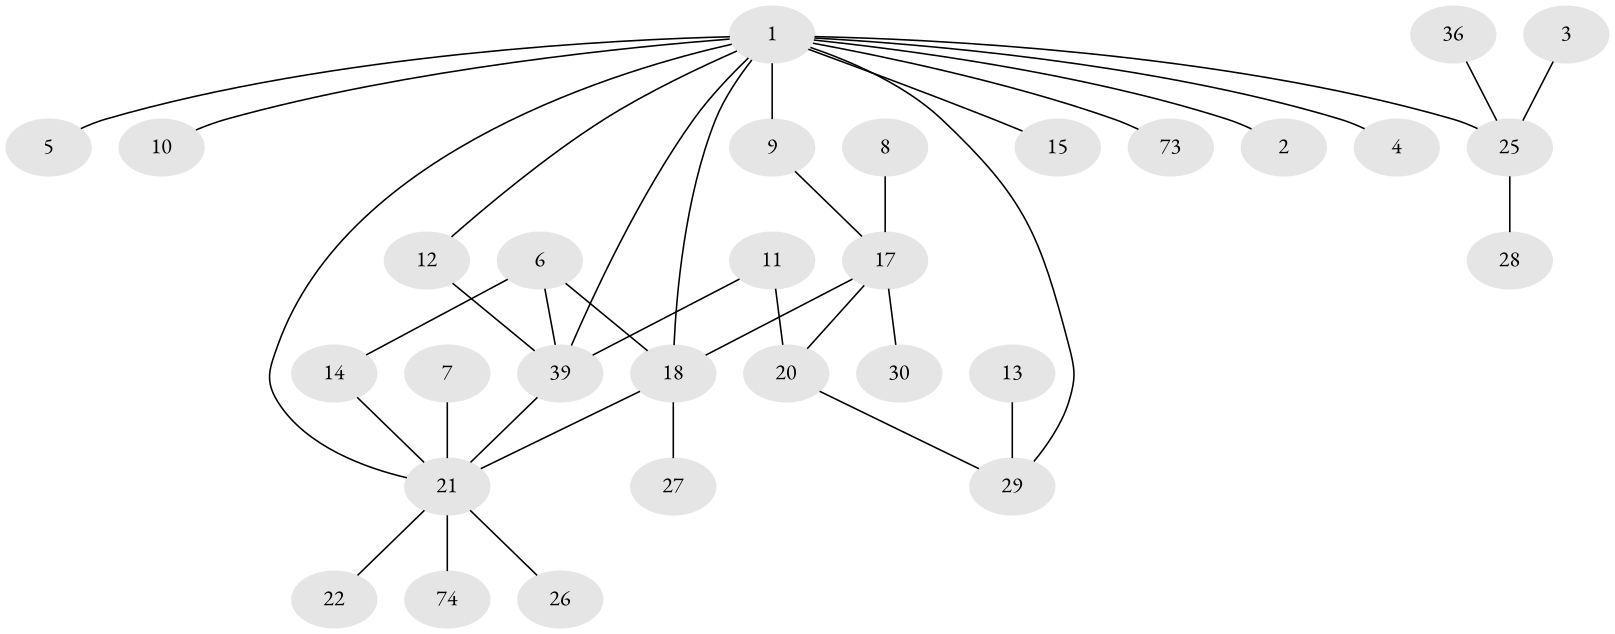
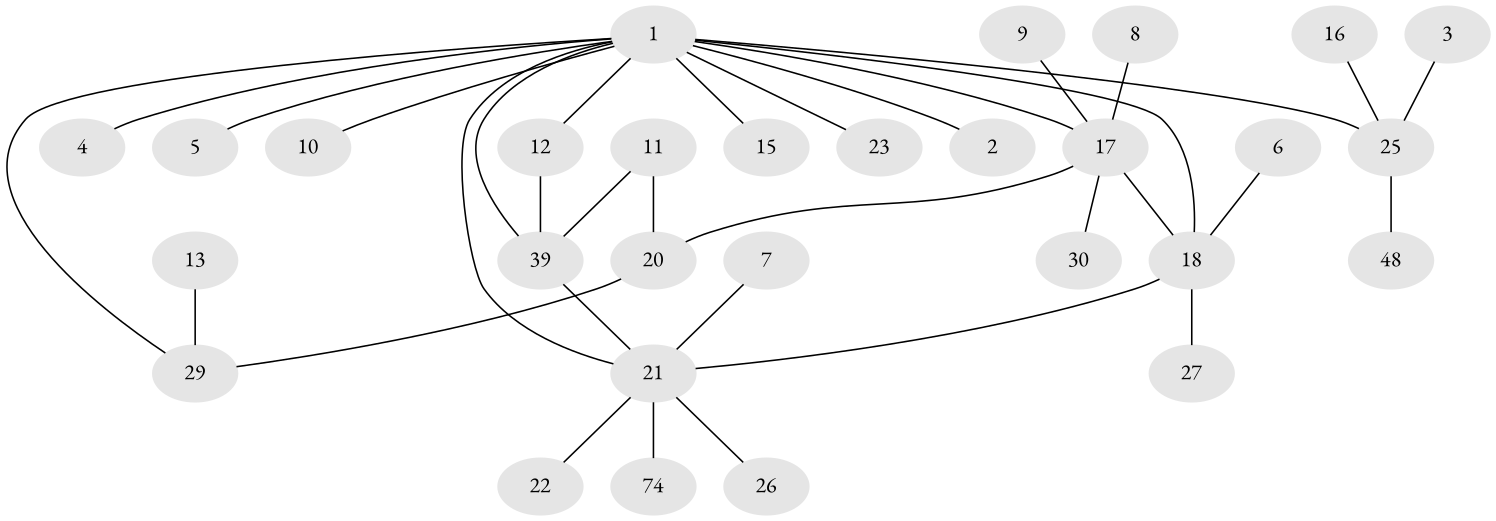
node "36": label "36" -> "16"
edge "1" -- "9": now "1" -- "17"
node "73": label "73" -> "23"
node "28": label "28" -> "48"
edge "6" -- "39": removed
node "14": removed
